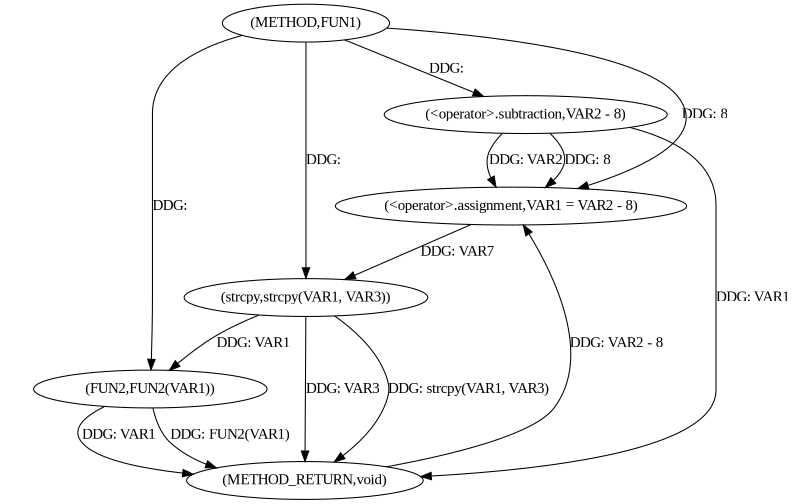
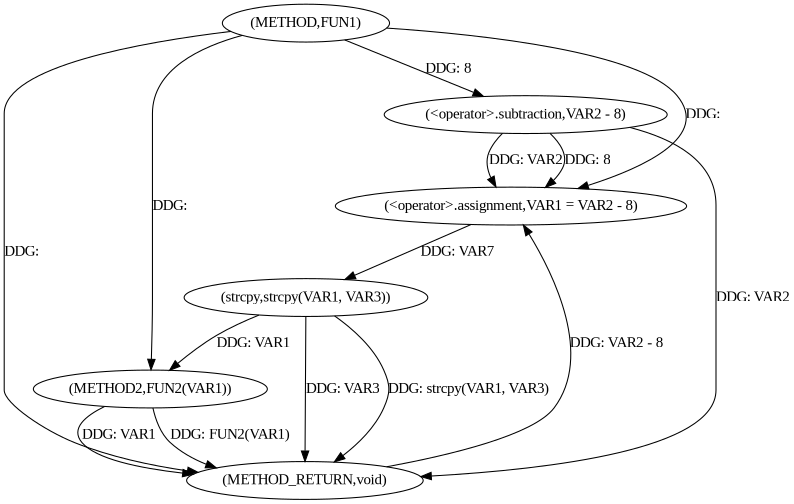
edge "(METHOD,FUN1)" -> "(<operator>.subtraction,VAR2 - 8)": label "DDG: " -> "DDG: 8"
edge "(METHOD,FUN1)" -> "(<operator>.assignment,VAR1 = VAR2 - 8)": label "DDG: 8" -> "DDG: "
edge "(METHOD,FUN1)" -> "(strcpy,strcpy(VAR1, VAR3))": now "(METHOD,FUN1)" -> "(METHOD_RETURN,void)"
edge "(<operator>.subtraction,VAR2 - 8)" -> "(METHOD_RETURN,void)": label "DDG: VAR1" -> "DDG: VAR2"
node "(FUN2,FUN2(VAR1))": label "(FUN2,FUN2(VAR1))" -> "(METHOD2,FUN2(VAR1))"
